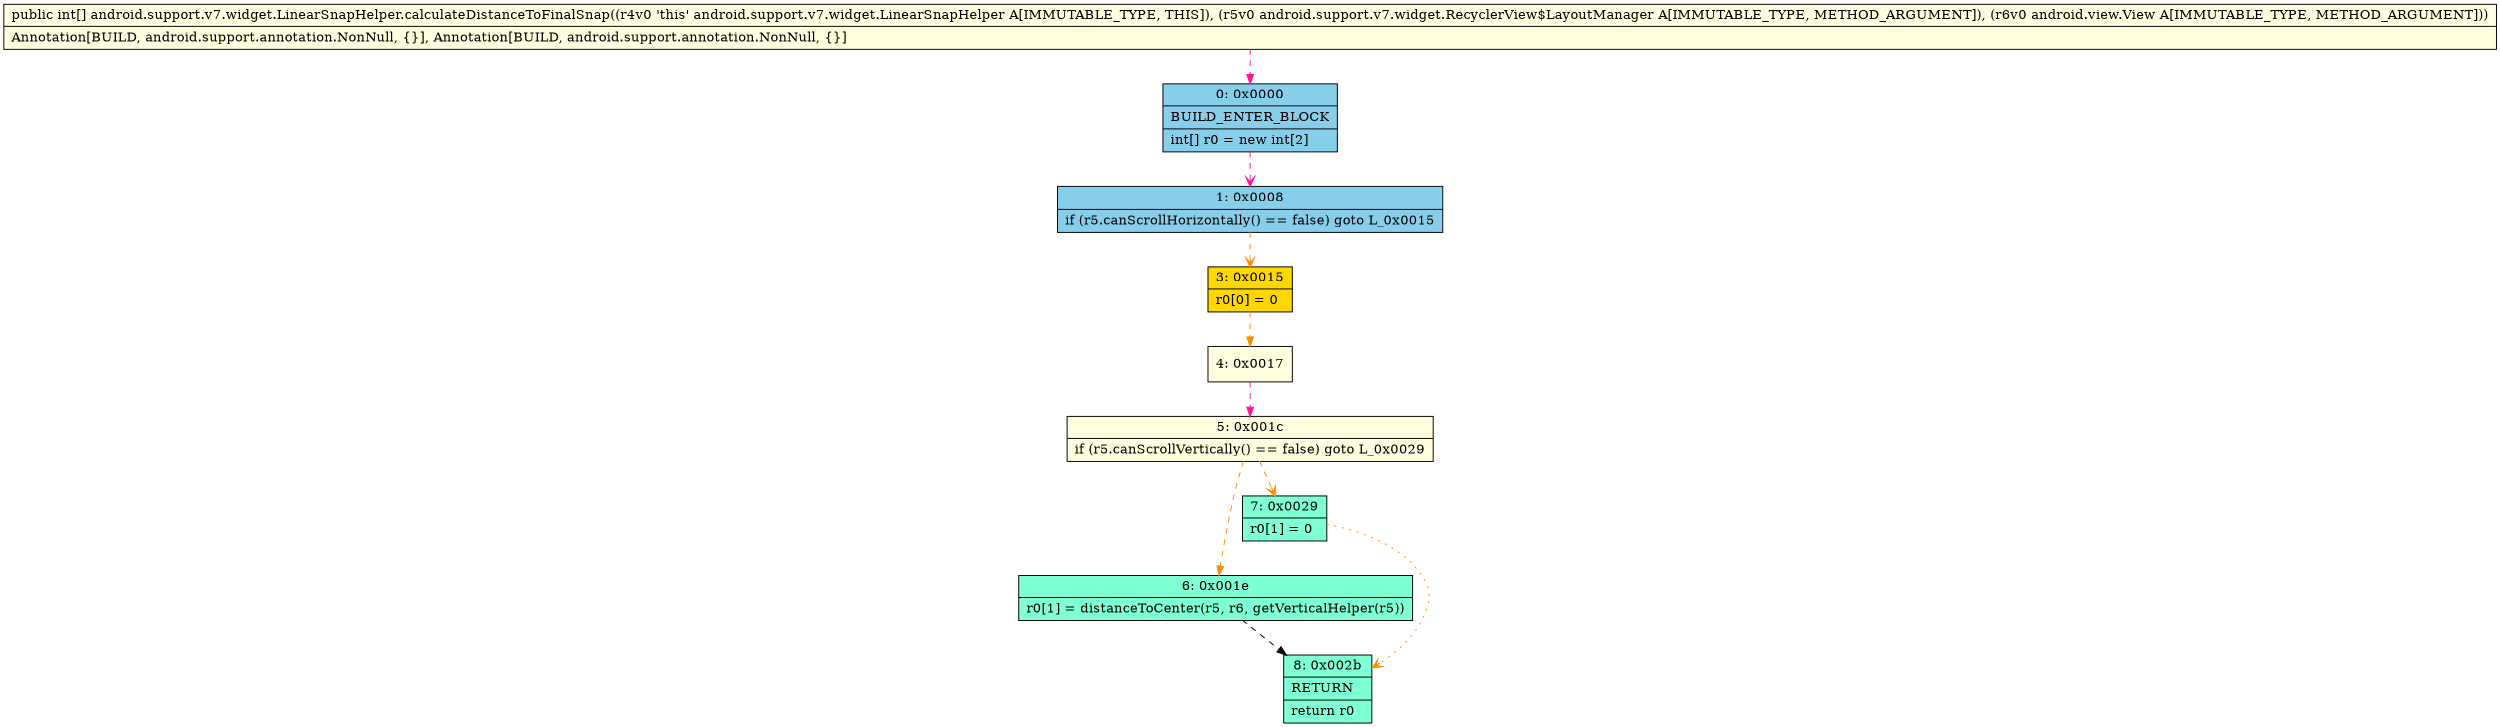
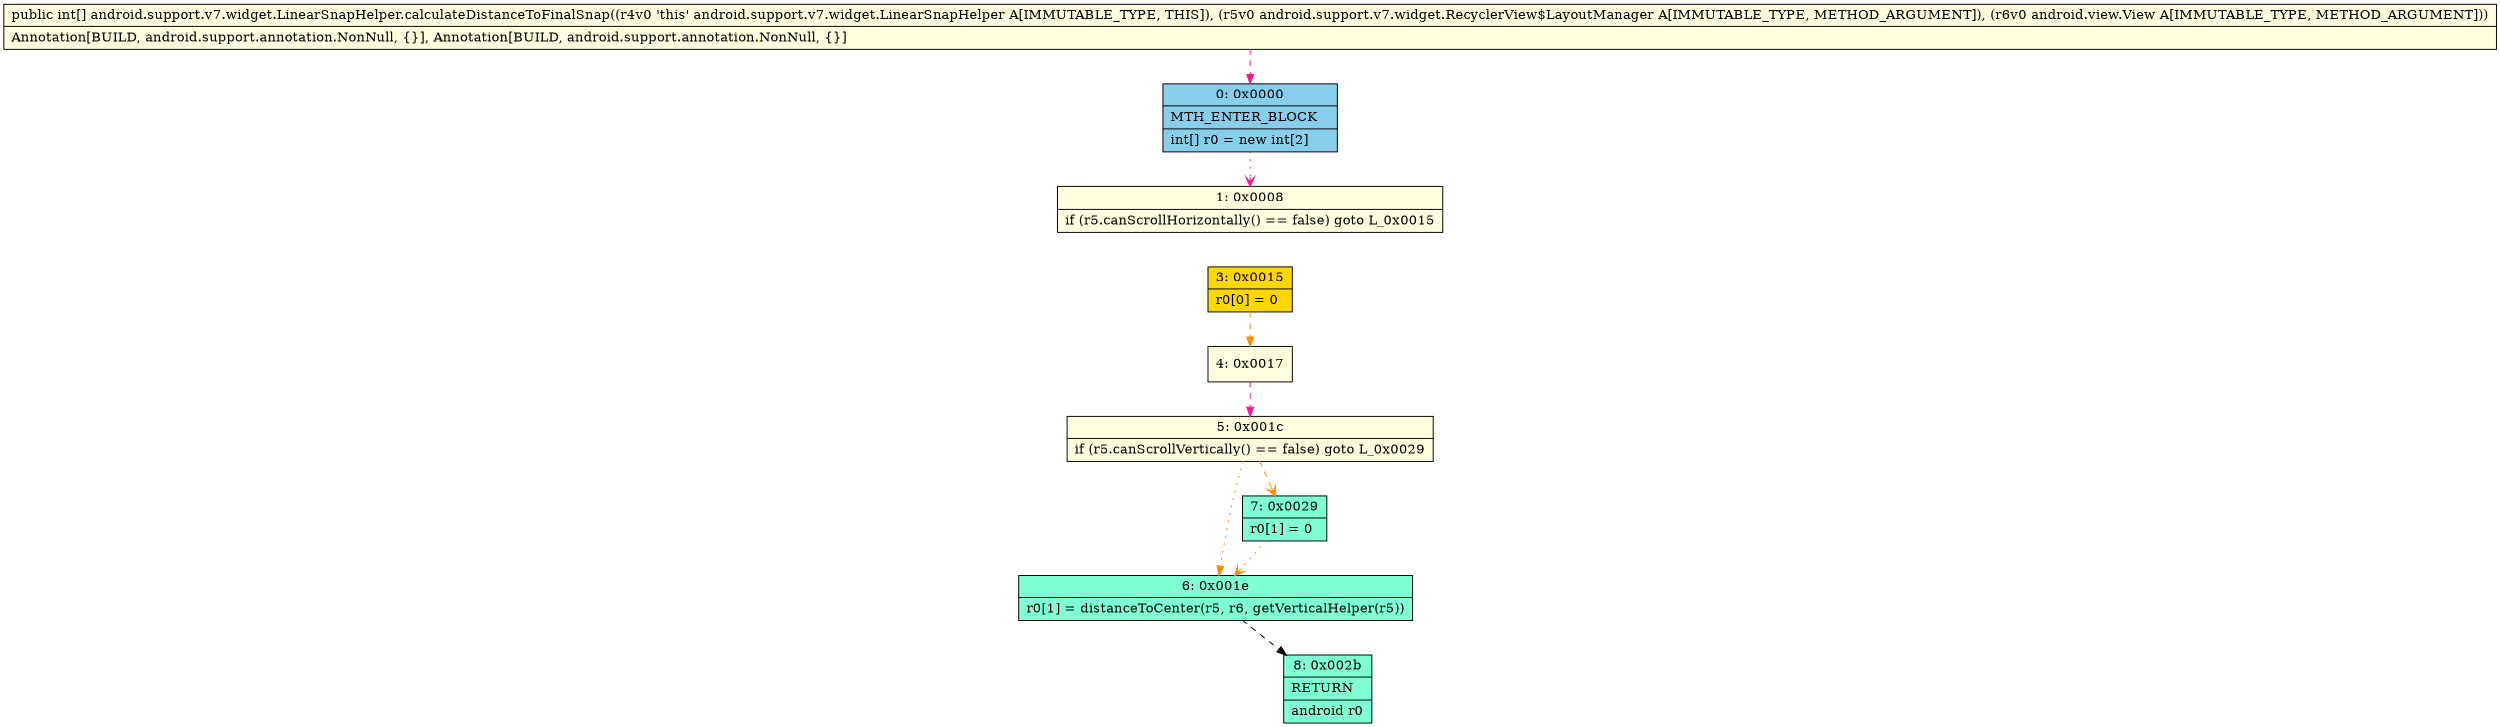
node "0: 0x0000": text "BUILD_ENTER_BLOCK" -> "MTH_ENTER_BLOCK"
edge "0: 0x0000" -> "1: 0x0008": style dashed -> dotted
node "1: 0x0008": fillcolor skyblue -> lightyellow
edge "1: 0x0008" -> "3: 0x0015": removed
edge "5: 0x001c" -> "6: 0x001e": style dashed -> dotted
edge "7: 0x0029" -> "8: 0x002b": now "7: 0x0029" -> "6: 0x001e"
node "8: 0x002b": text "return r0" -> "android r0"
